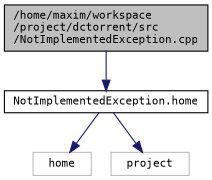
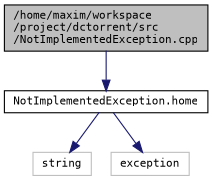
node "home": label "home" -> "string"
node "project": label "project" -> "exception"
